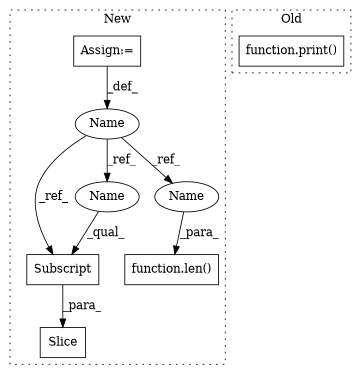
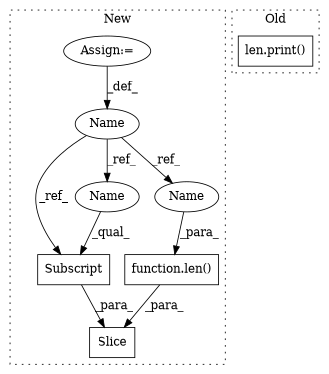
node "Assign:=": shape box -> ellipse
node "function.print()": label "function.print()" -> "len.print()"
edge "function.len()" -> "Slice": added, label "_para_"
